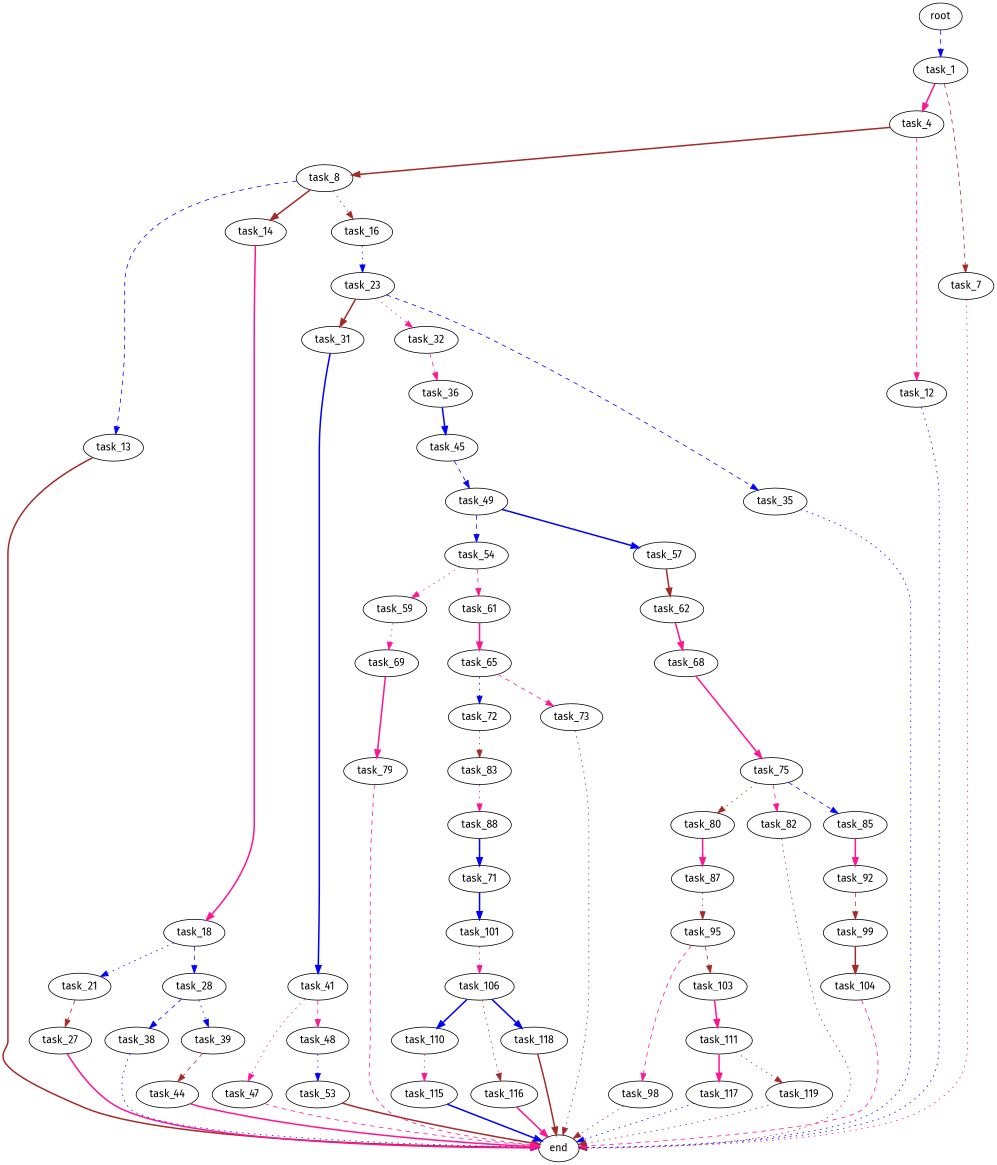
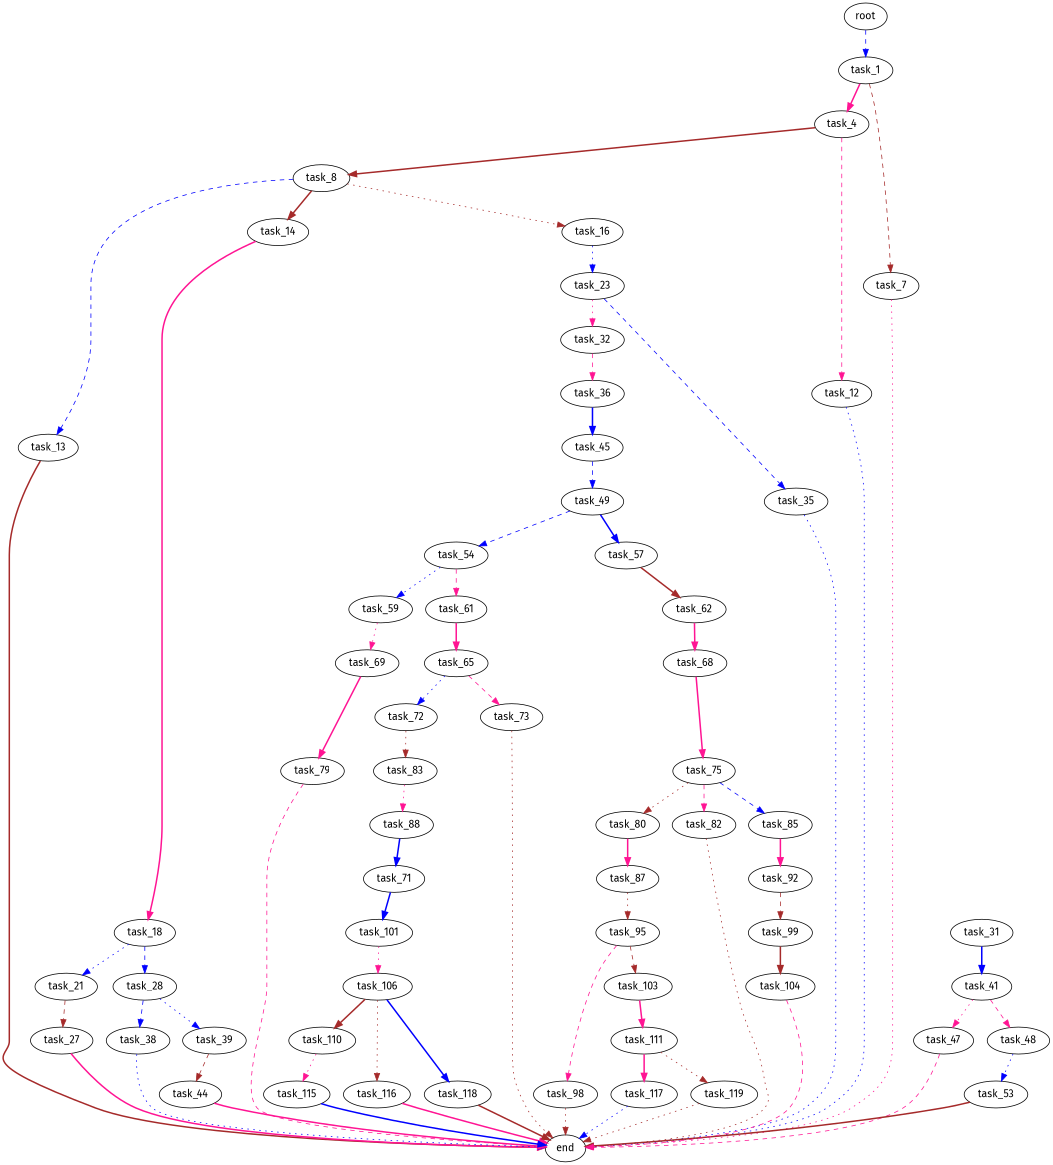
edge "task_23" -> "task_31": removed
edge "task_54" -> "task_59": color deeppink -> blue
edge "task_106" -> "task_110": color blue -> brown
